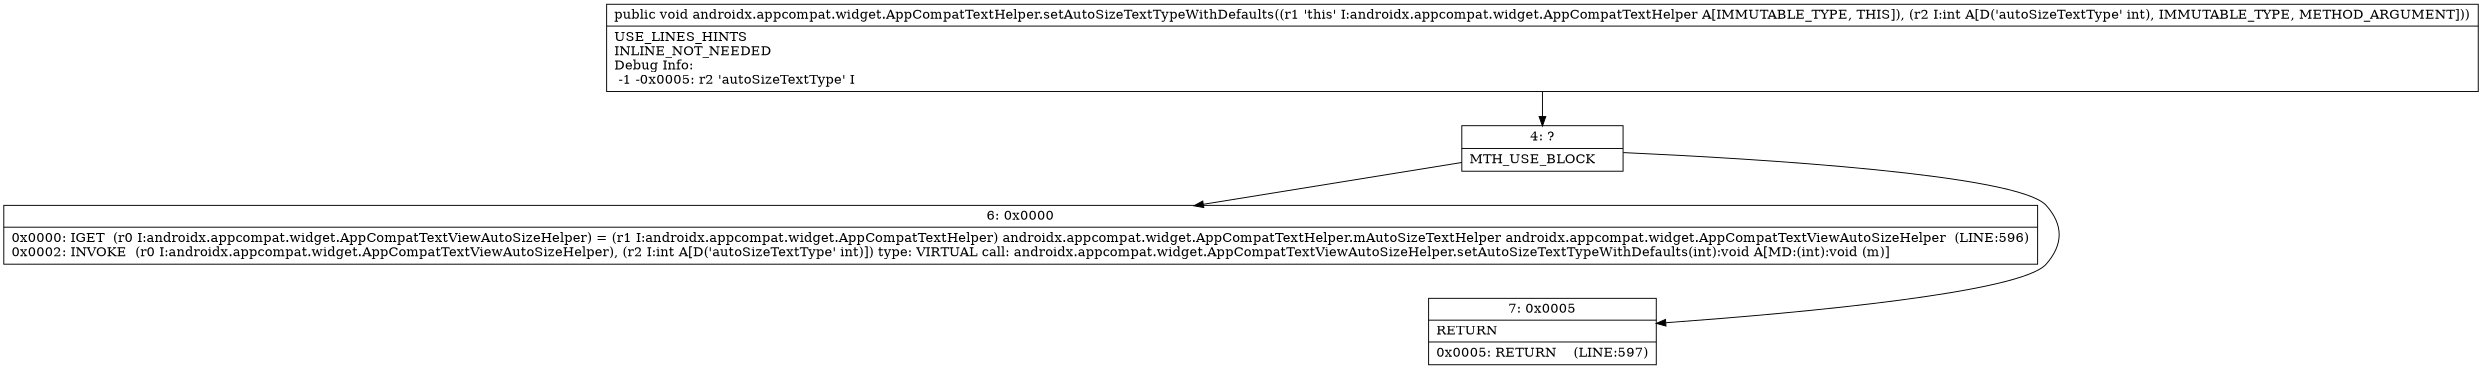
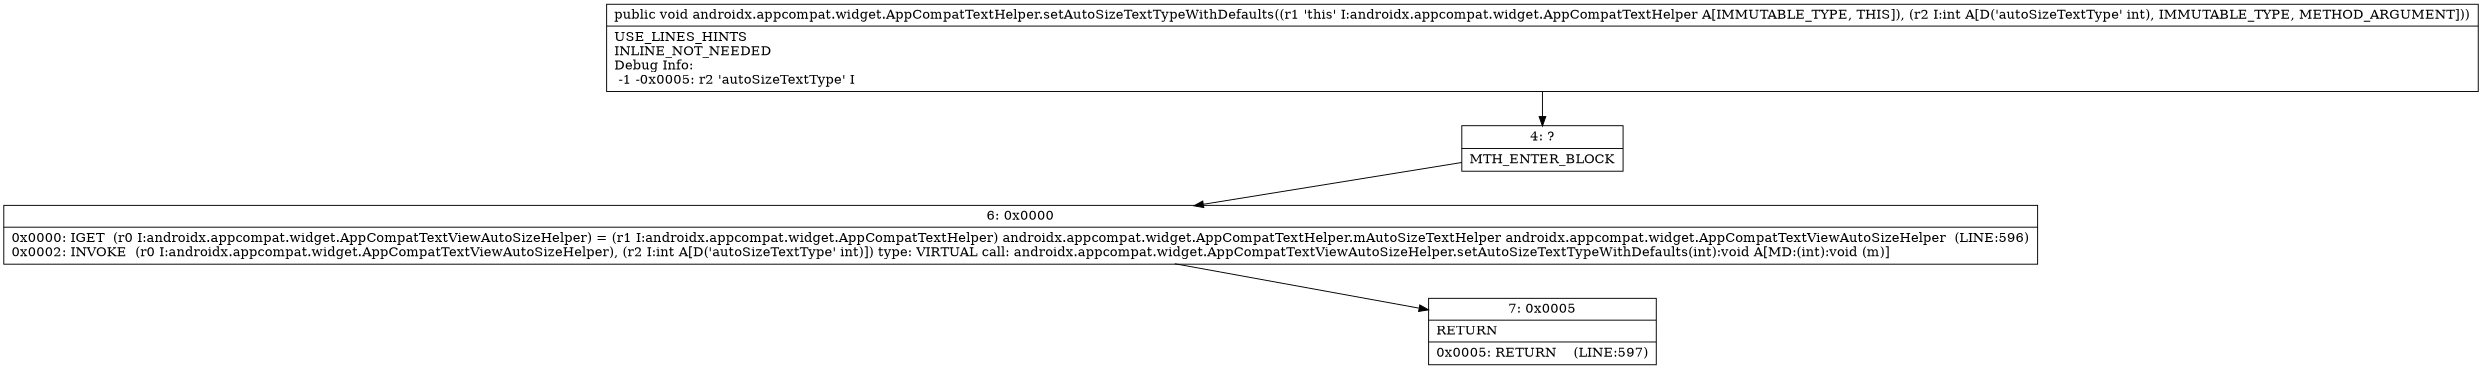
node "4: ?": text "MTH_USE_BLOCK" -> "MTH_ENTER_BLOCK"
edge "4: ?" -> "7: 0x0005": now "6: 0x0000" -> "7: 0x0005"
